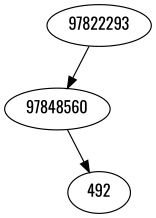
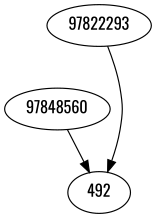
edge "97822293" -> "97848560": now "97822293" -> "492"
